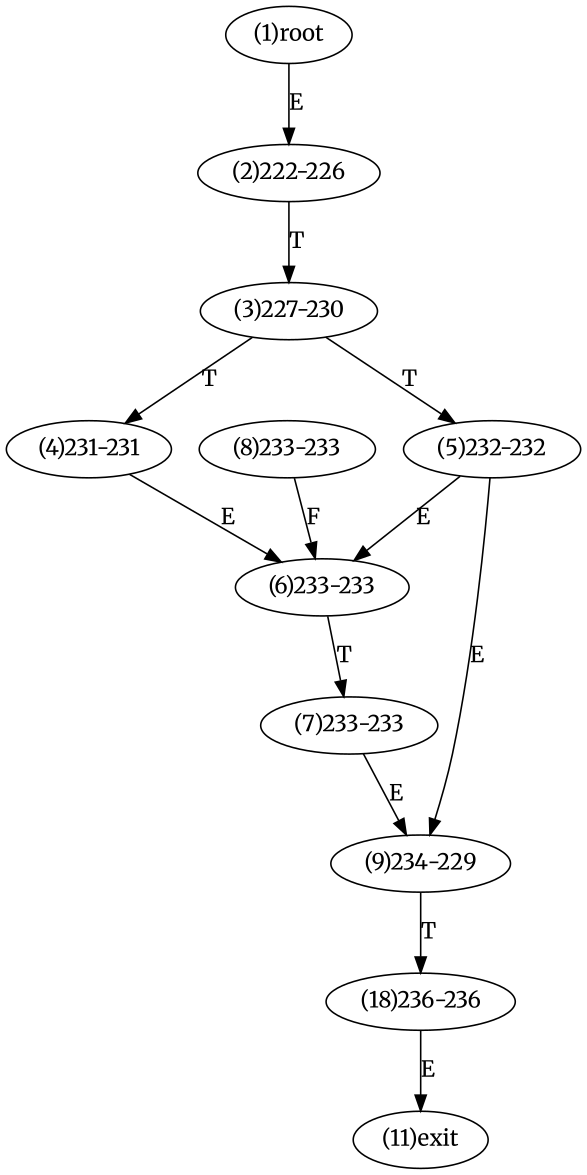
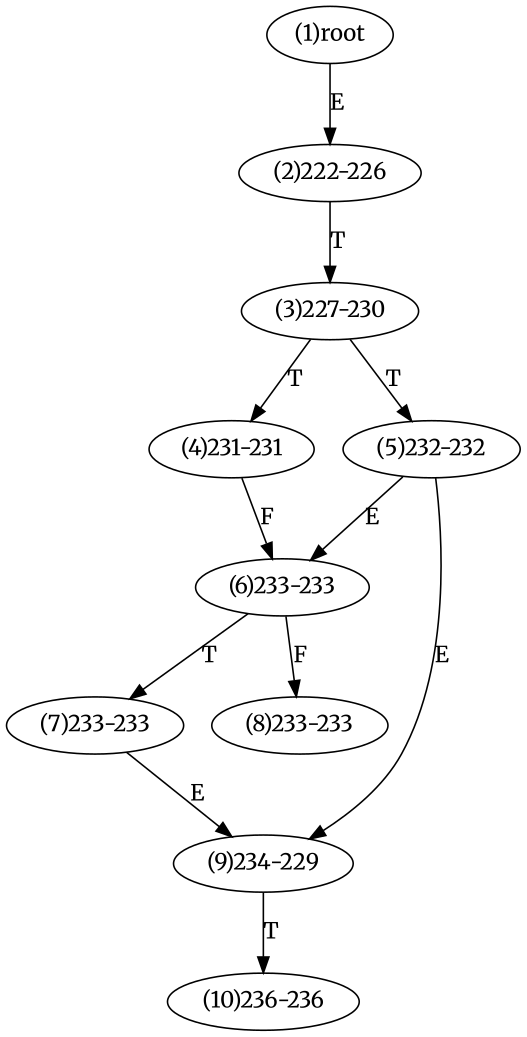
edge "(8)233-233" -> "(6)233-233": reversed
edge "(4)231-231" -> "(6)233-233": label "E" -> "F"
node "(18)236-236": label "(18)236-236" -> "(10)236-236"
node "(11)exit": removed
